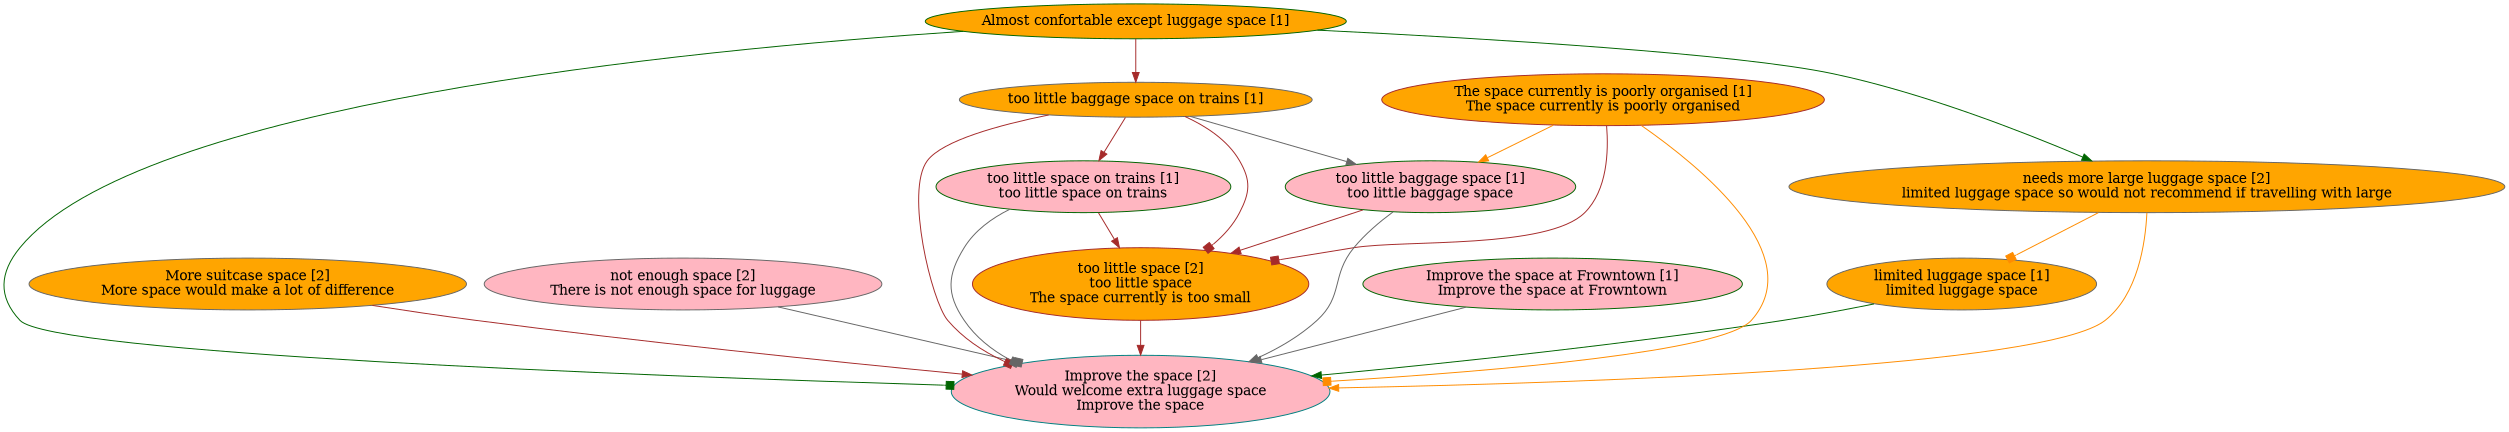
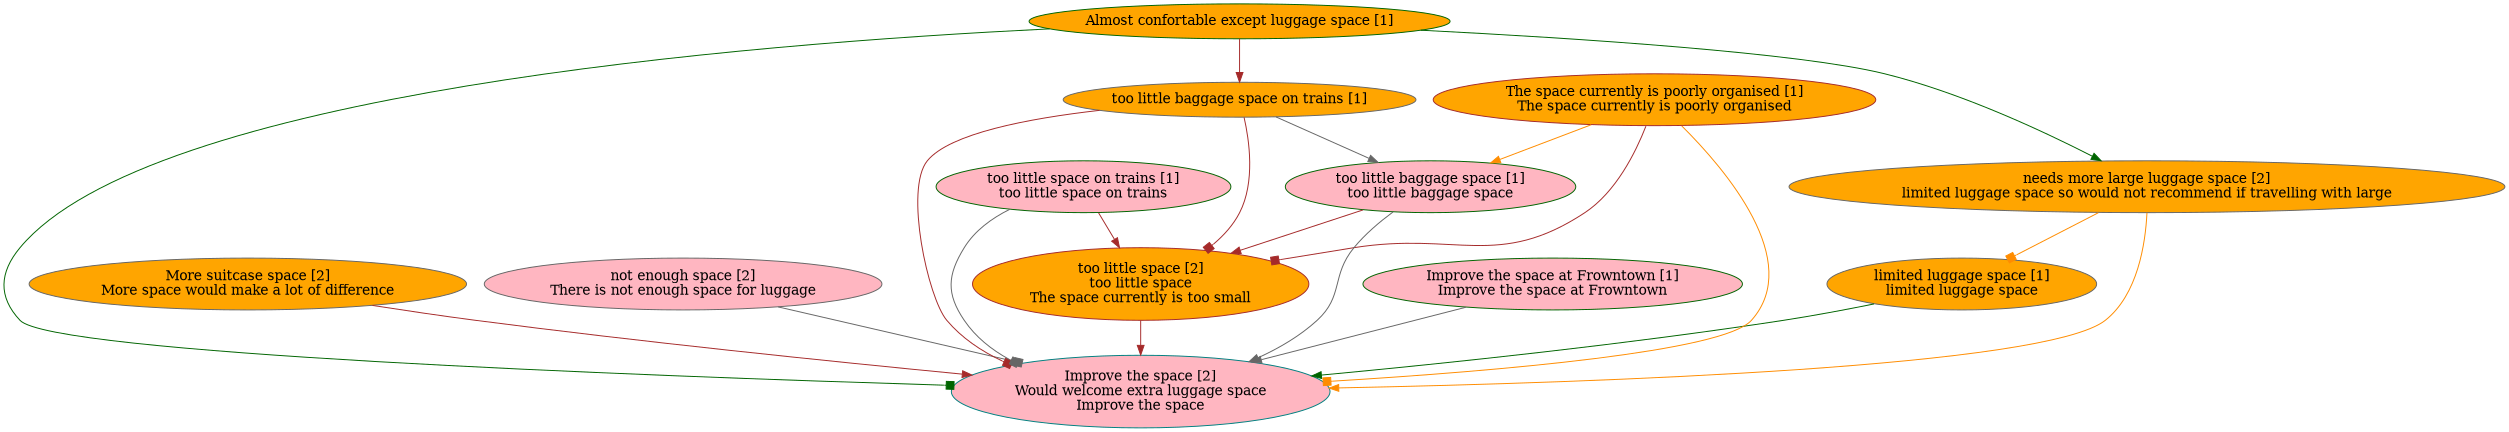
edge "too little baggage space on trains [1]" -> "too little space on trains [1] too little space on trains": removed
